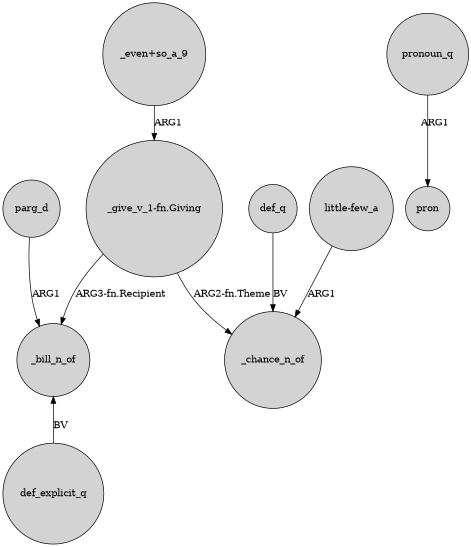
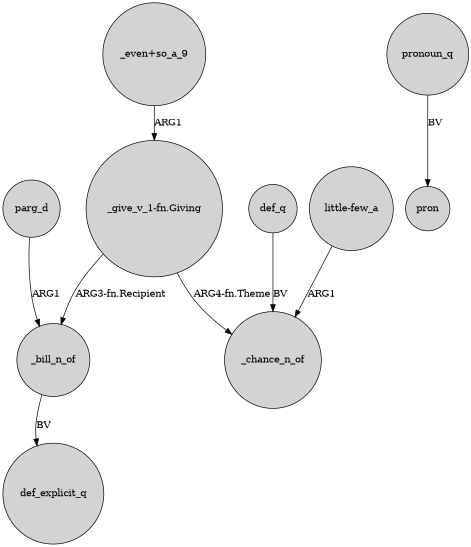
edge "pronoun_q" -> "pron": label "ARG1" -> "BV"
edge "_give_v_1-fn.Giving" -> "_chance_n_of": label "ARG2-fn.Theme" -> "ARG4-fn.Theme"
edge "def_explicit_q" -> "_bill_n_of": reversed
